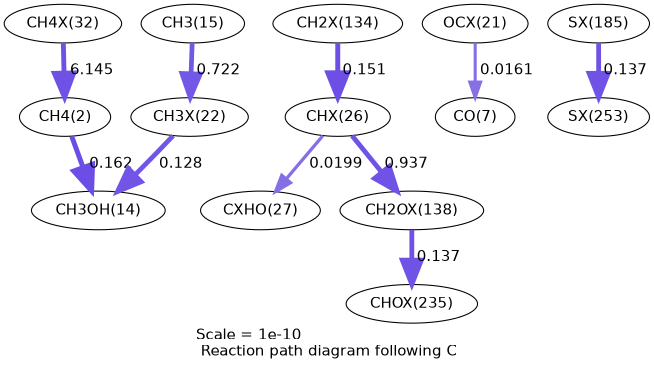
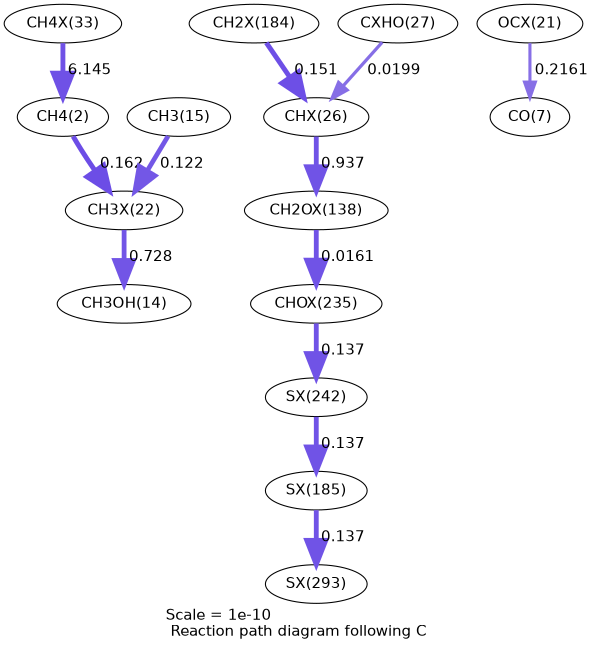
node "CH4X(32)": label "CH4X(32)" -> "CH4X(33)"
node "CH2X(134)": label "CH2X(134)" -> "CH2X(184)"
edge "CH3(15)" -> "CH3X(22)": label " 0.722" -> " 0.122"
edge "OCX(21)" -> "CO(7)": label " 0.0161" -> " 0.2161"
node "SX(253)": label "SX(253)" -> "SX(293)"
edge "CH4(2)" -> "CH3OH(14)": now "CH4(2)" -> "CH3X(22)"
edge "CHX(26)" -> "CXHO(27)": reversed
edge "CH3X(22)" -> "CH3OH(14)": label " 0.128" -> " 0.728"
edge "CH2OX(138)" -> "CHOX(235)": label " 0.137" -> " 0.0161"
node "SX(242)": added
